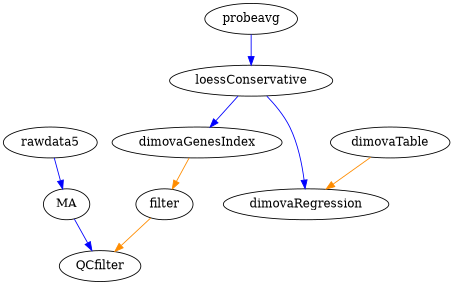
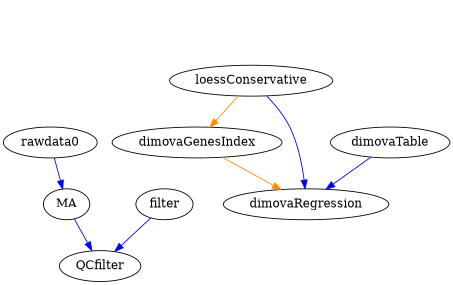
node "probeavg": removed
edge "loessConservative" -> "dimovaGenesIndex": color blue -> darkorange
node "rawdata5": label "rawdata5" -> "rawdata0"
edge "dimovaGenesIndex" -> "filter": now "dimovaGenesIndex" -> "dimovaRegression"
edge "dimovaTable" -> "dimovaRegression": color darkorange -> blue
edge "filter" -> "QCfilter": color darkorange -> blue
